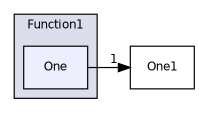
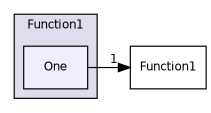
node "One1": label "One1" -> "Function1"
